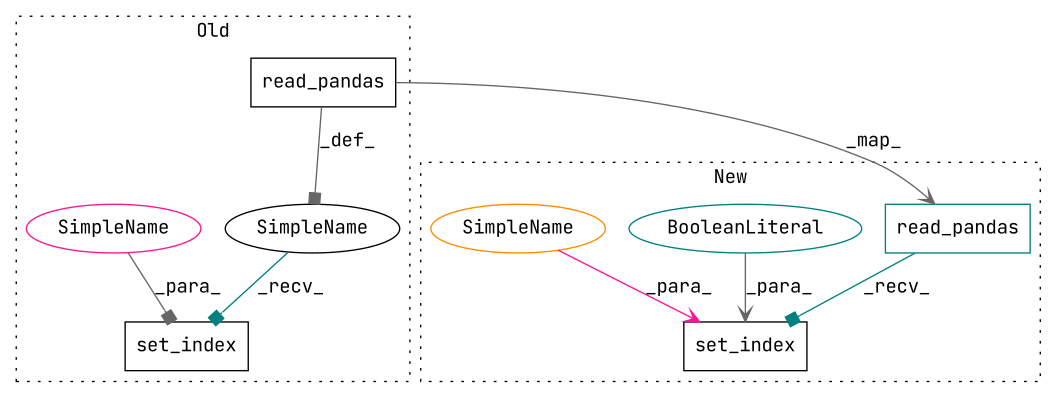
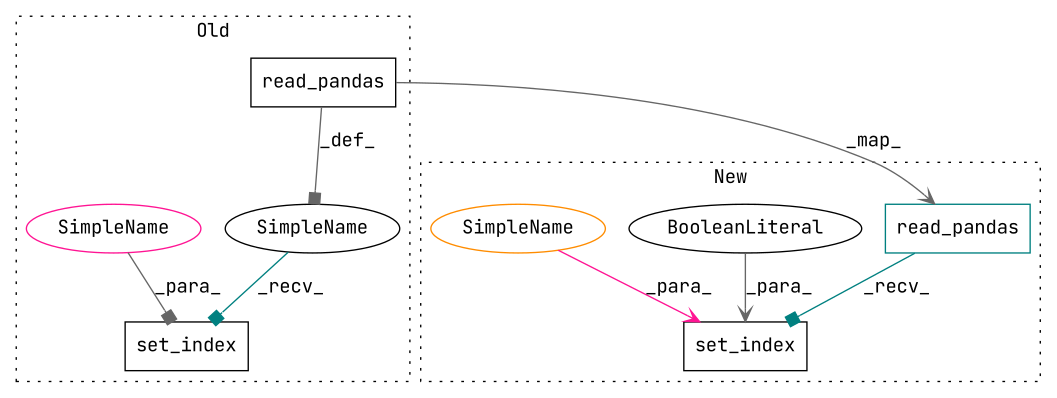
node "BooleanLiteral": color teal -> black
